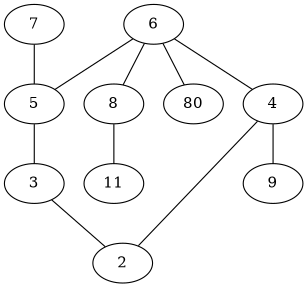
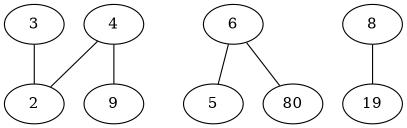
node "7": removed
edge "6" -- "8": removed
edge "6" -- "4": removed
edge "5" -- "3": removed
node "11": label "11" -> "19"
